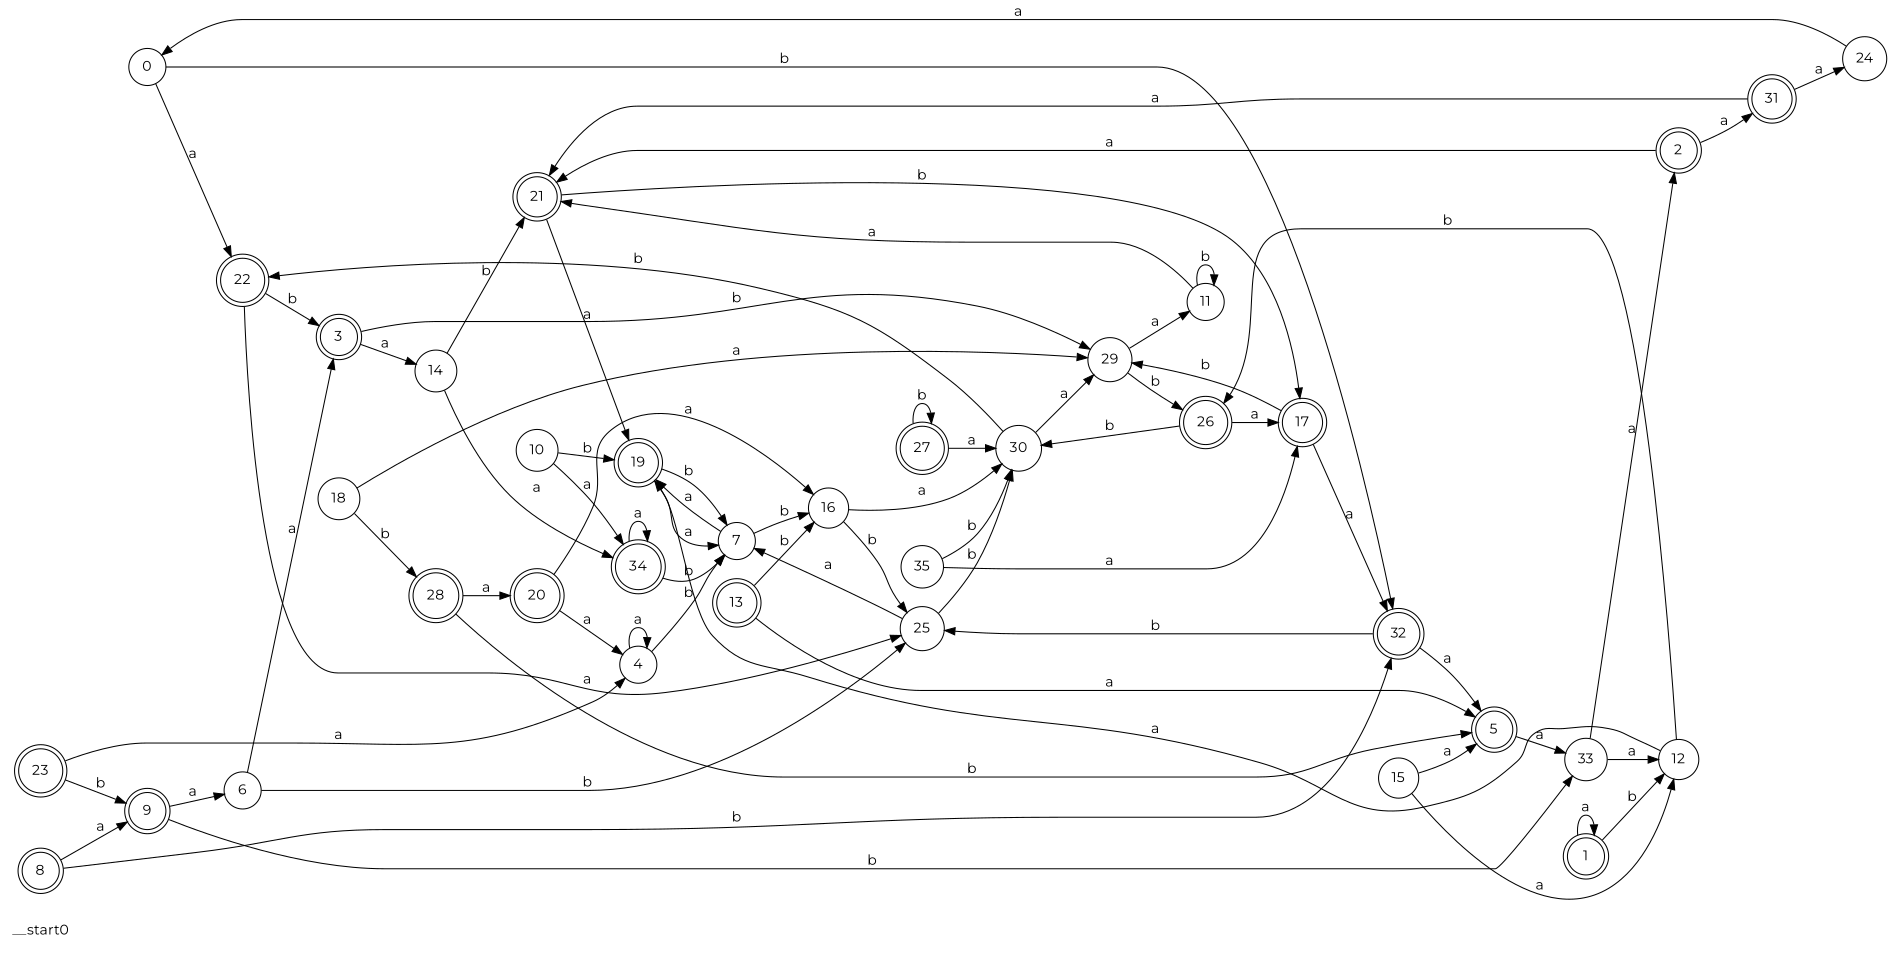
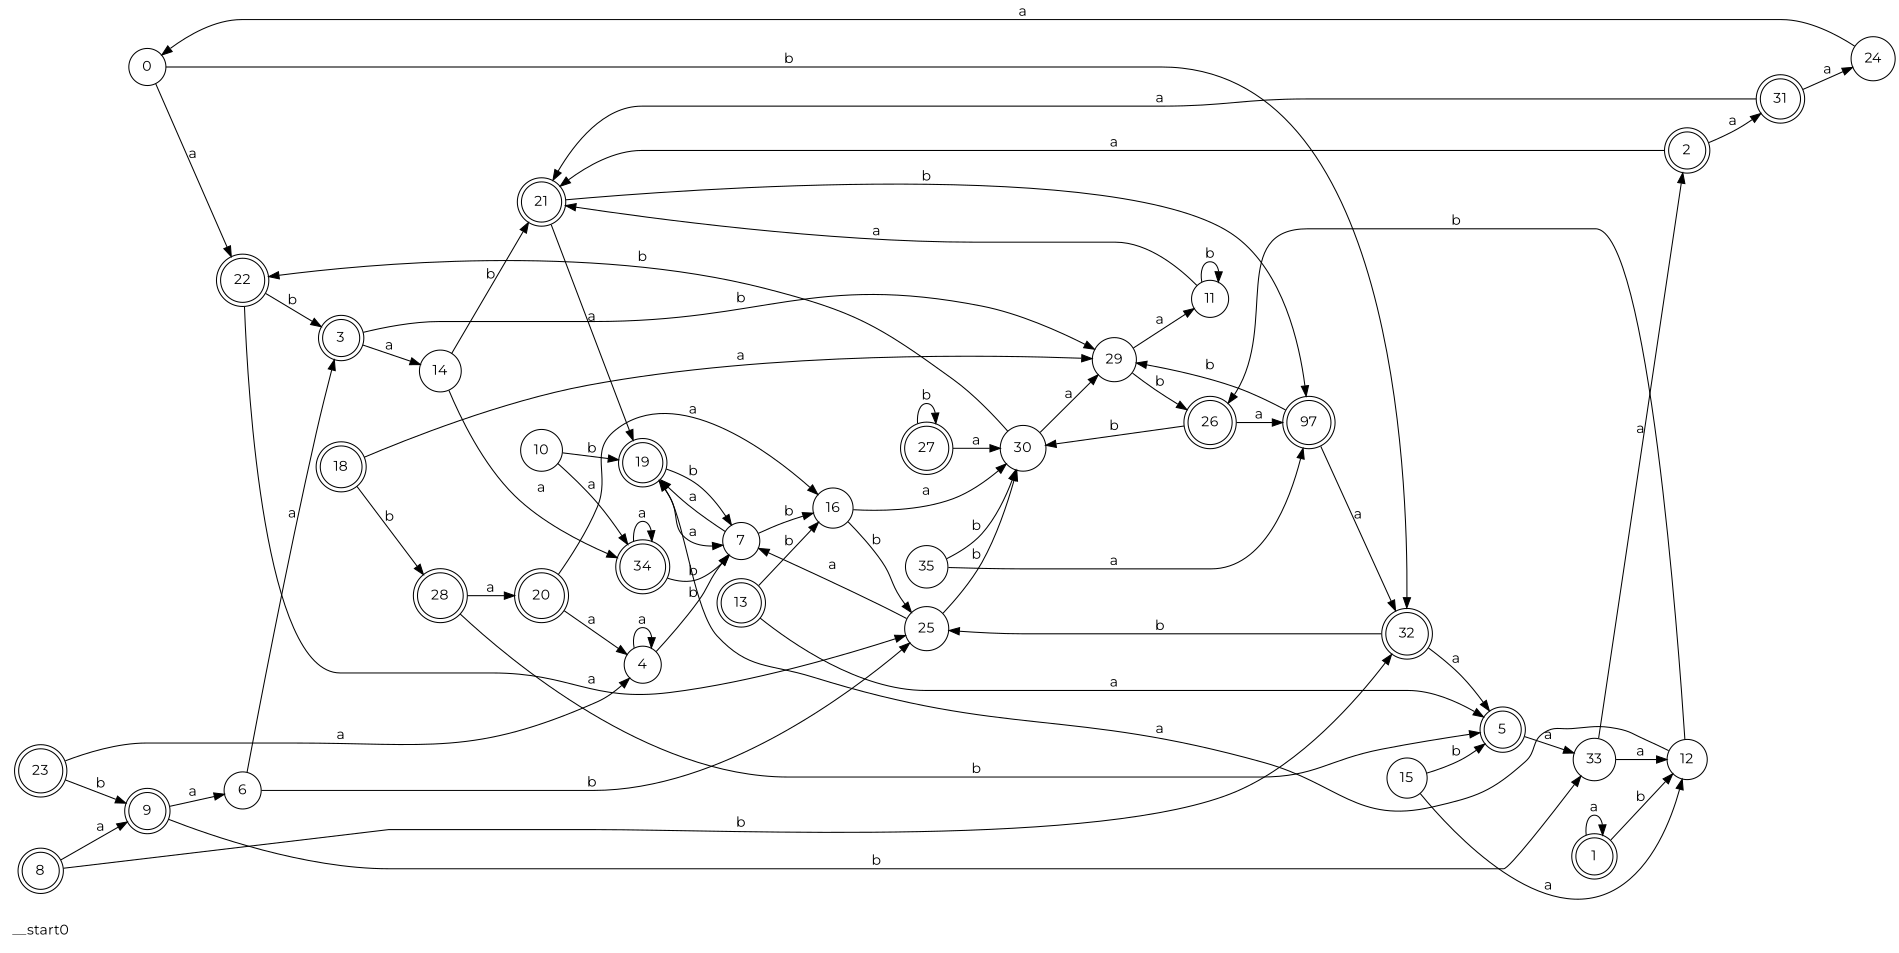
node "17": label "17" -> "97"
node "18": shape circle -> doublecircle
edge "15" -> "5": label "a" -> "b"
